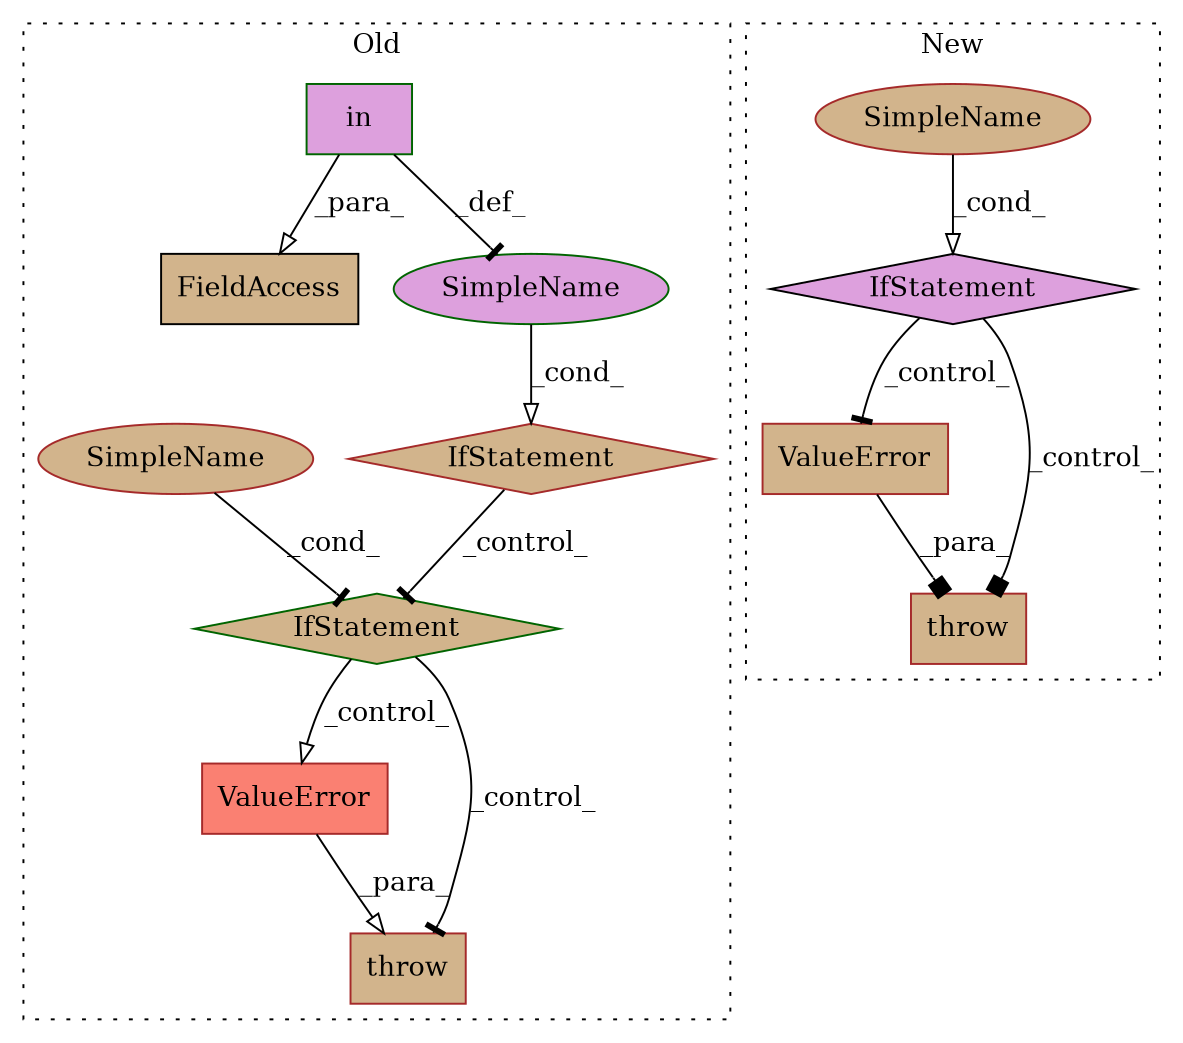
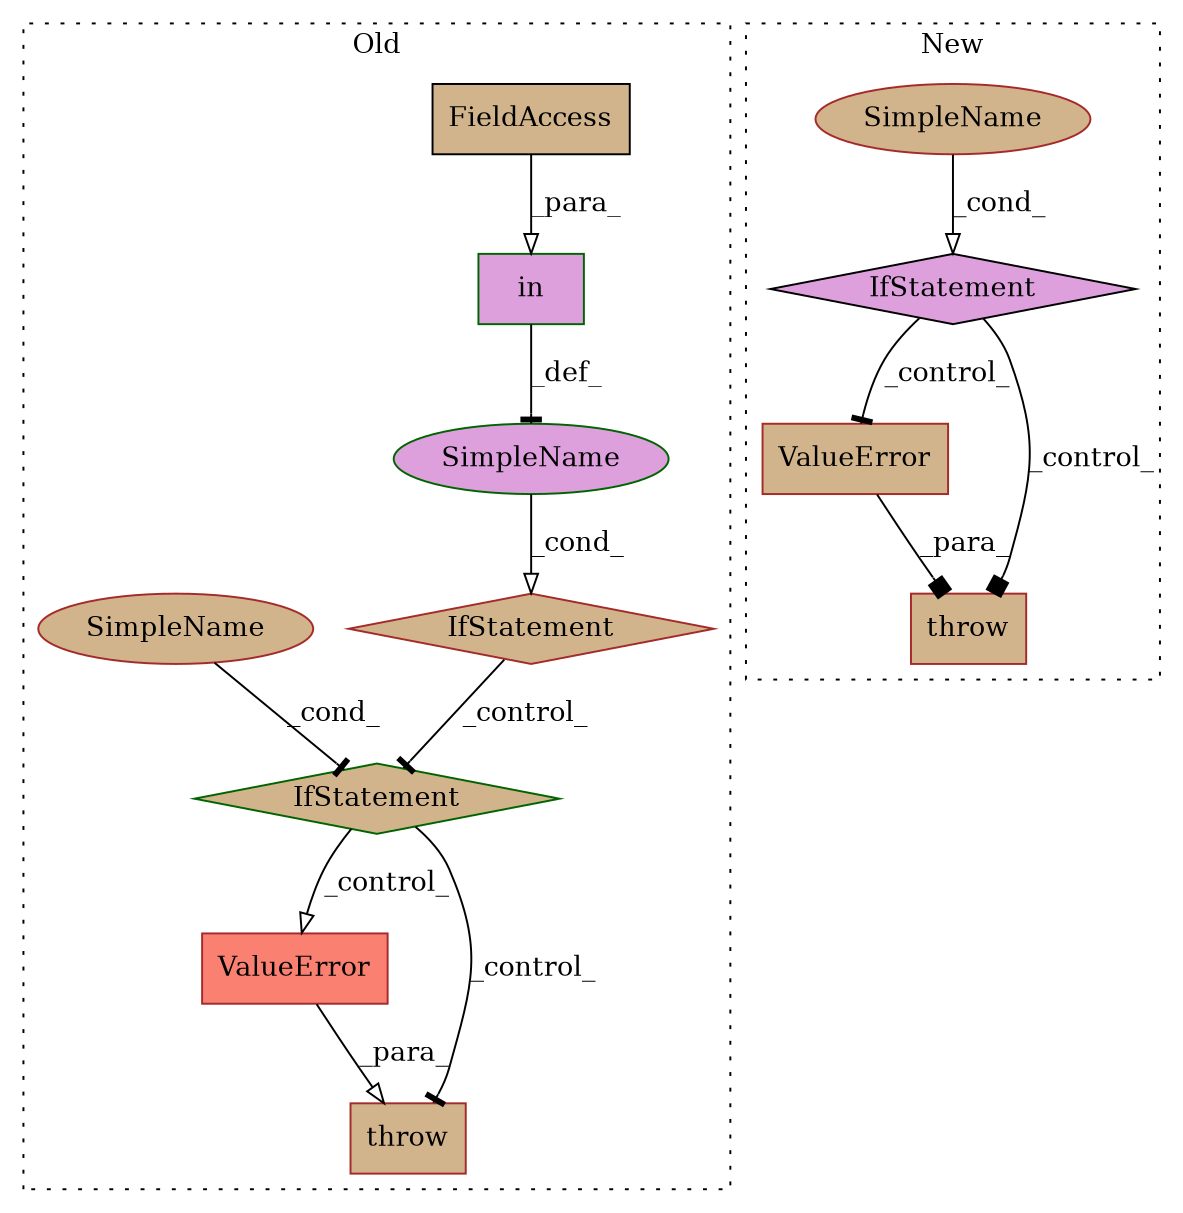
edge "in" -> "FieldAccess": reversed
